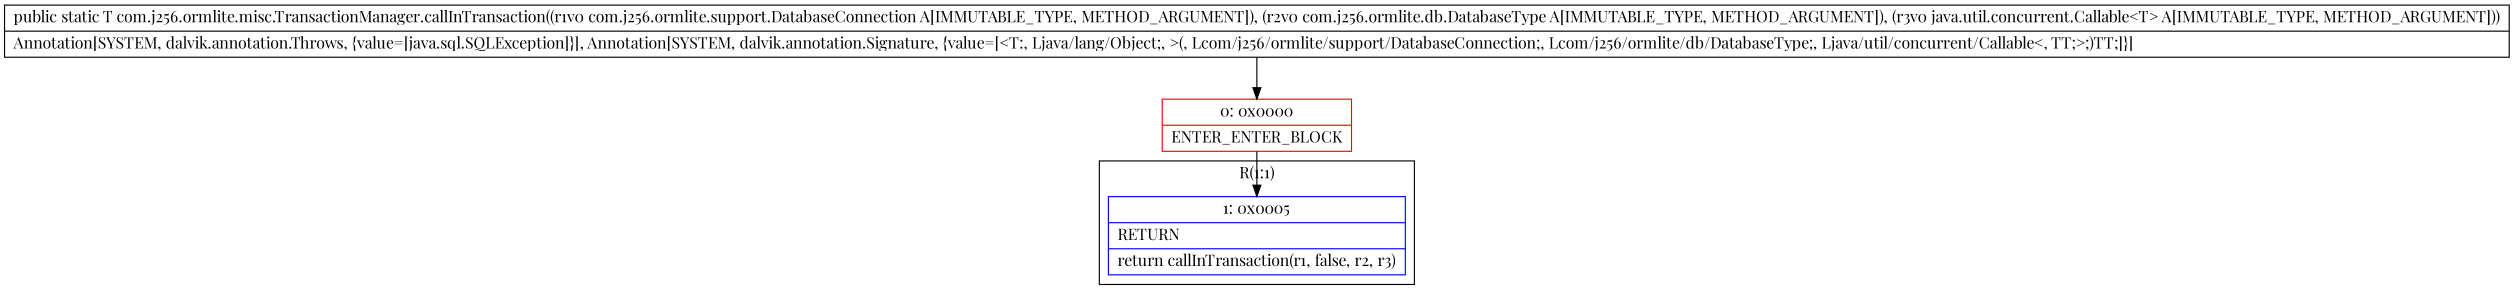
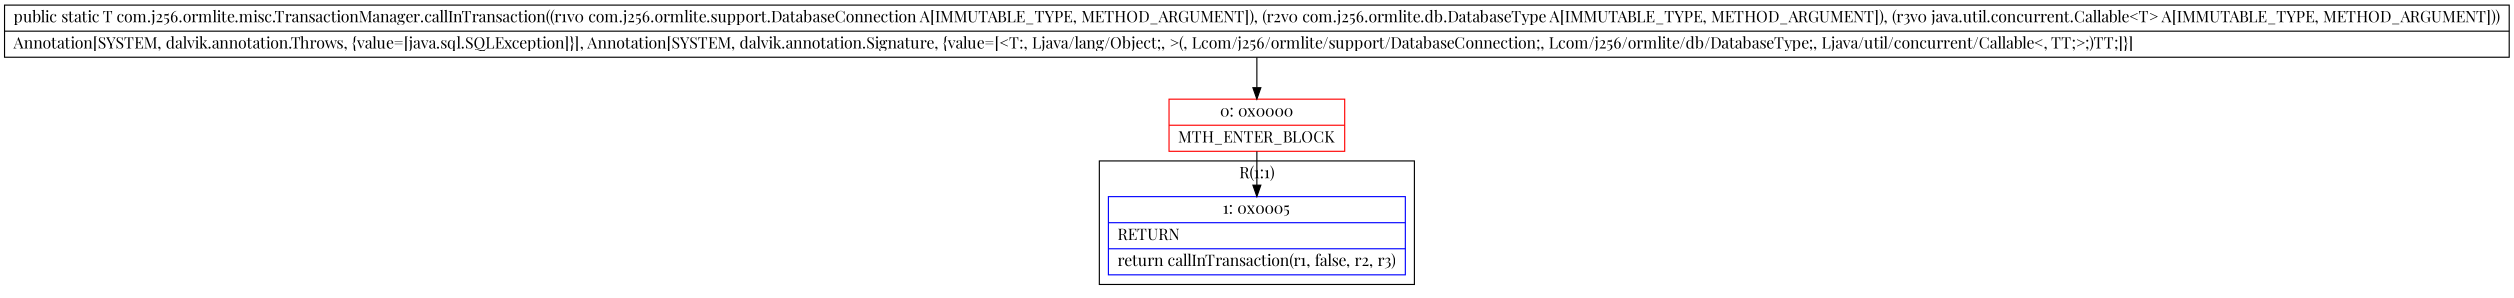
node "0: 0x0000": text "ENTER_ENTER_BLOCK" -> "MTH_ENTER_BLOCK"
